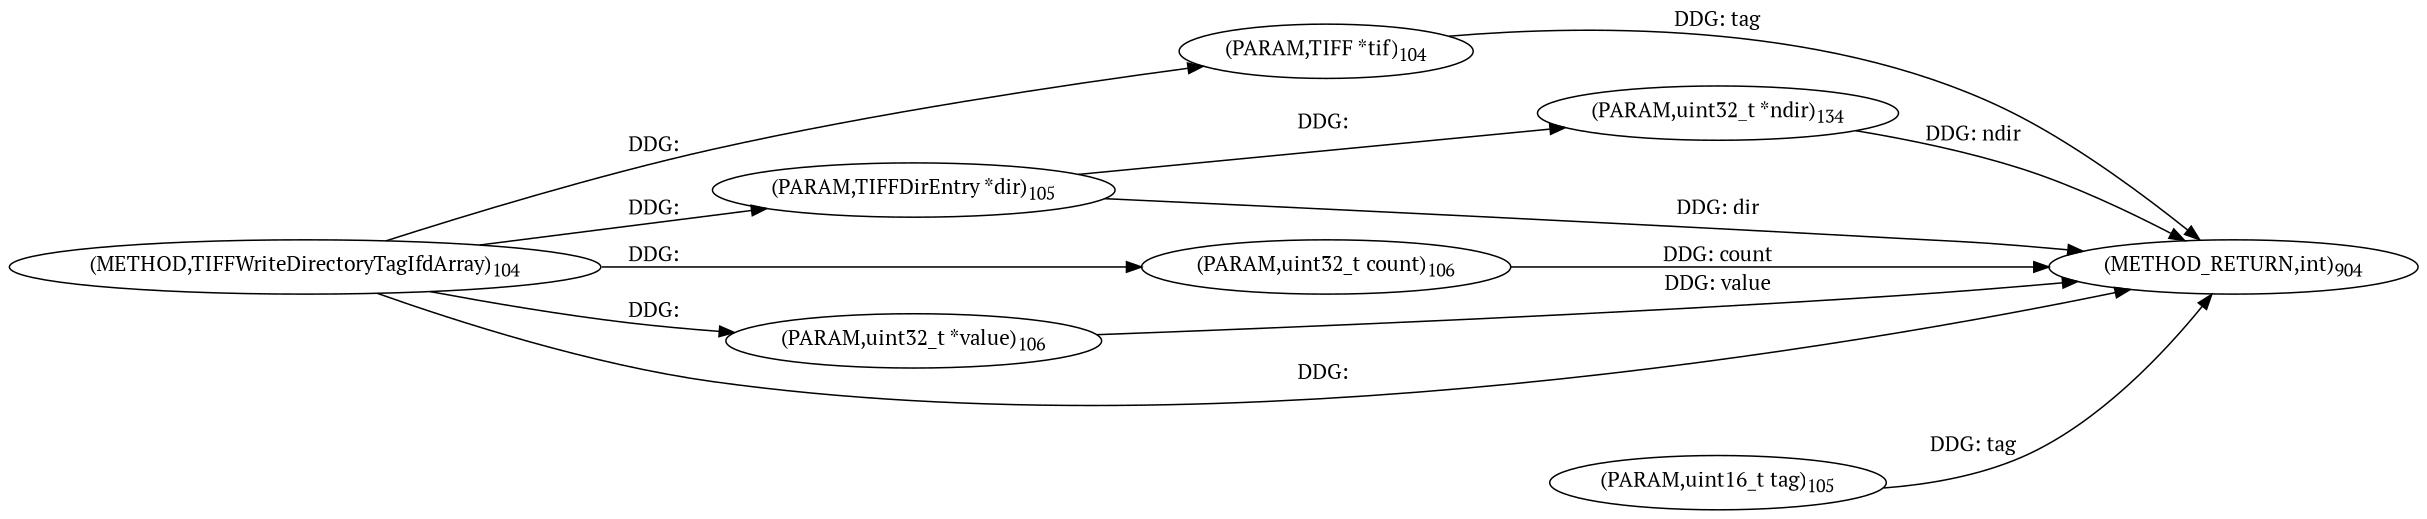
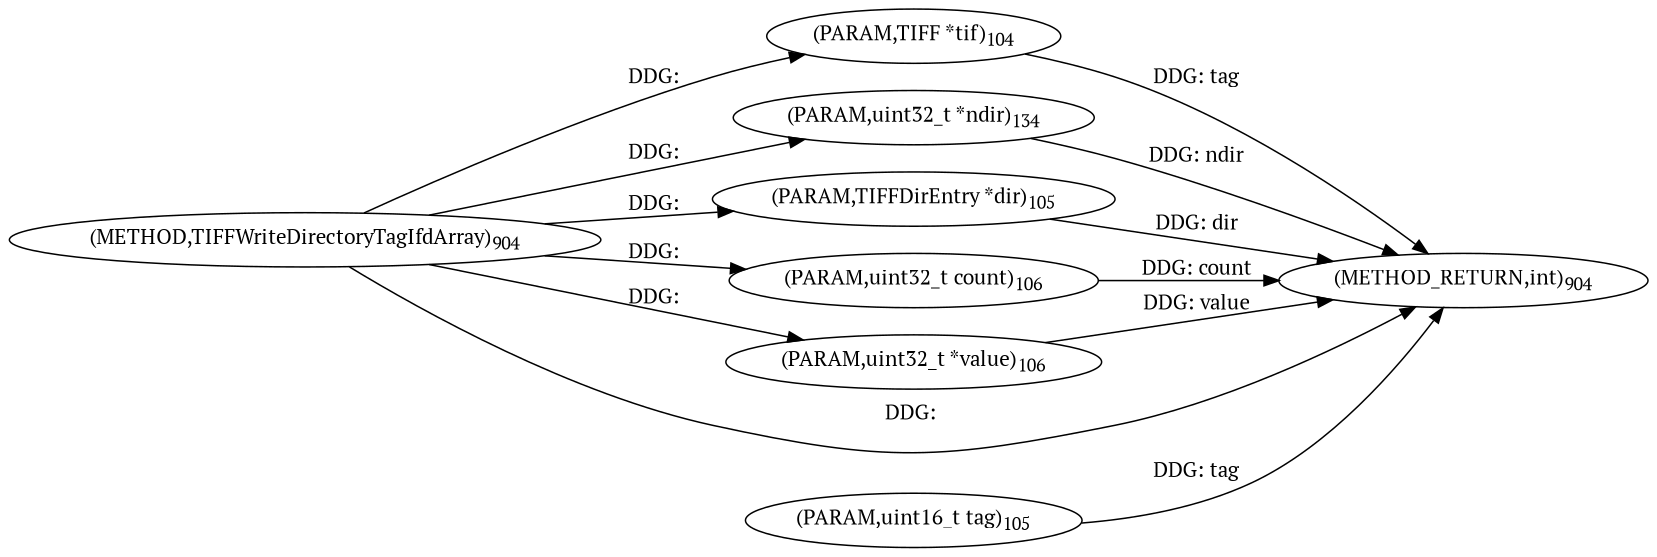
edge "(PARAM,TIFFDirEntry *dir)" -> "(PARAM,uint32_t *ndir)": now "(METHOD,TIFFWriteDirectoryTagIfdArray)" -> "(PARAM,uint32_t *ndir)"
node "(METHOD,TIFFWriteDirectoryTagIfdArray)": text "104" -> "904"
